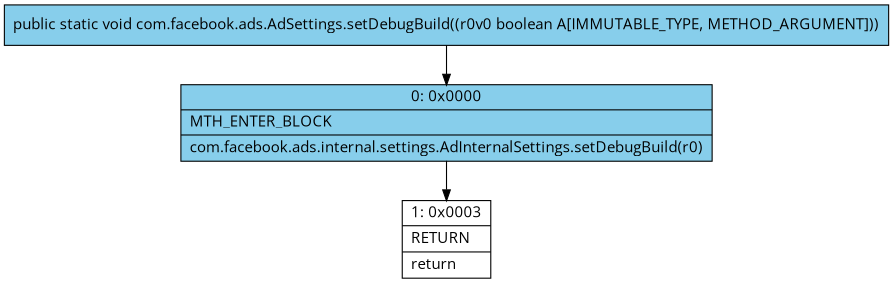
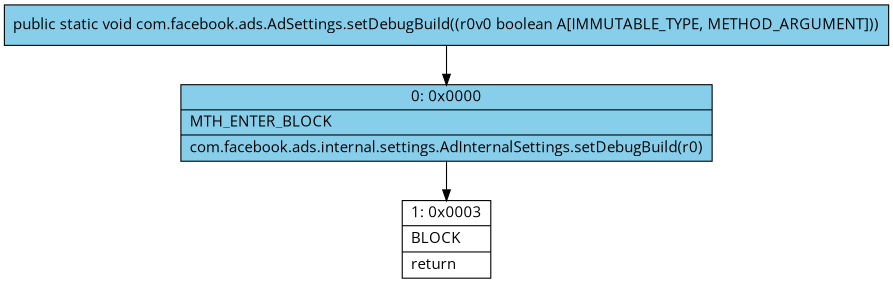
node "1: 0x0003": text "RETURN" -> "BLOCK"
